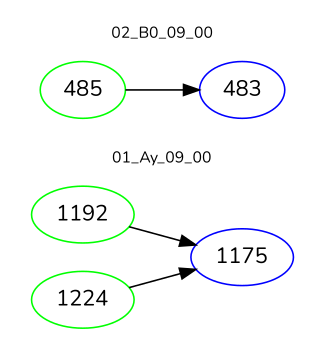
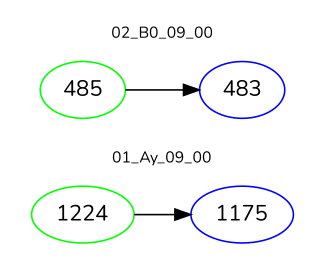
node "1192": removed
